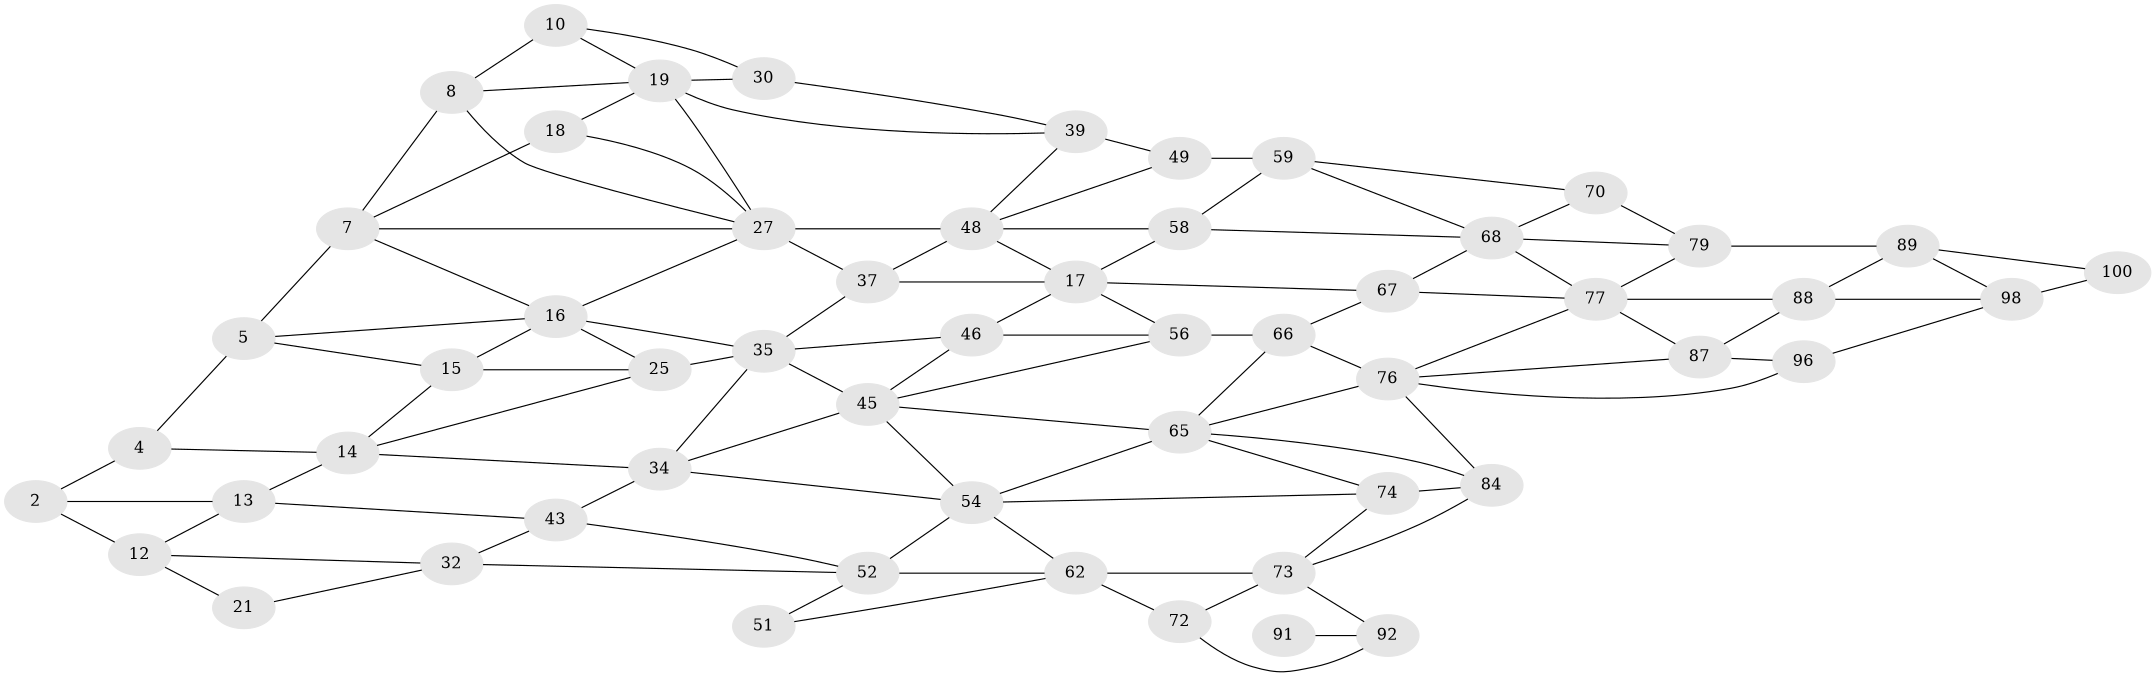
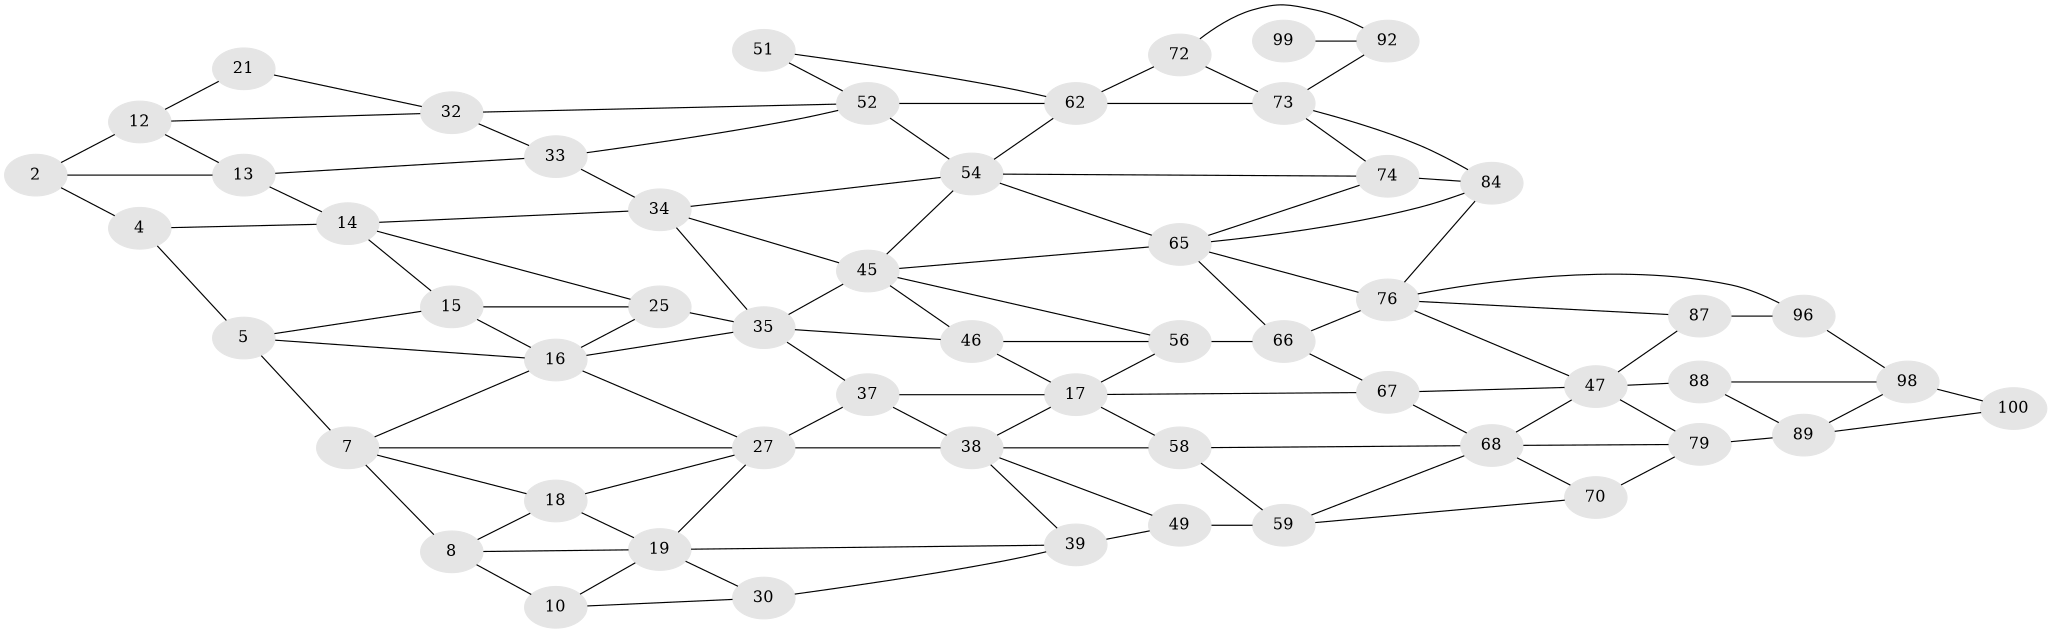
edge "8" -- "27": now "8" -- "18"
node "48": label "48" -> "38"
node "77": label "77" -> "47"
edge "88" -- "87": removed
node "43": label "43" -> "33"
node "91": label "91" -> "99"
